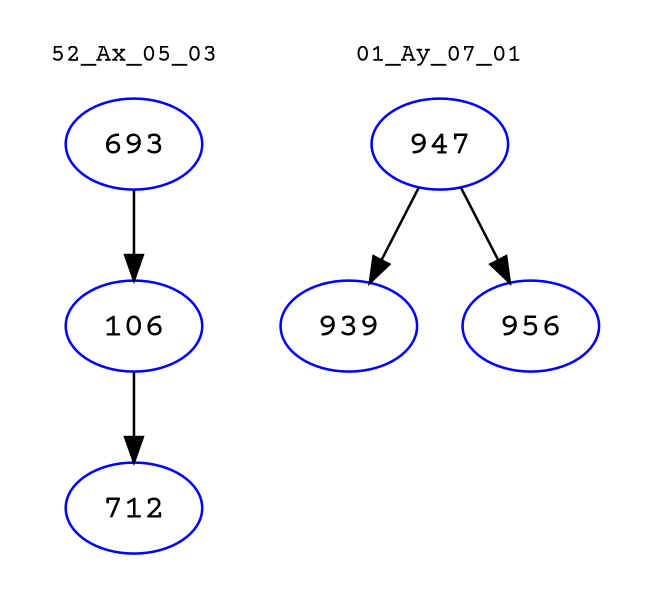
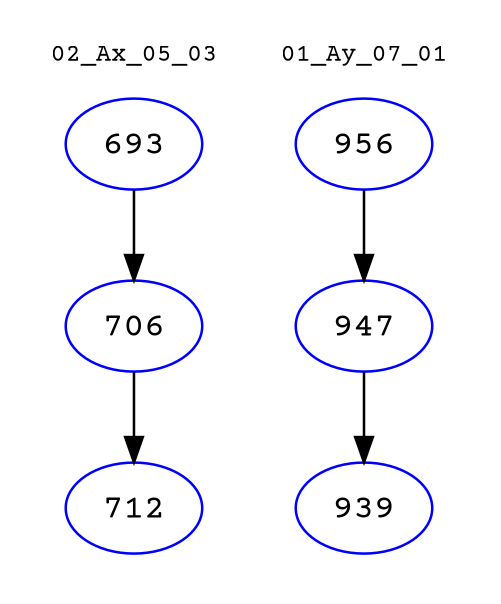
cluster "52_Ax_05_03": label "52_Ax_05_03" -> "02_Ax_05_03"
edge "947" -> "956": reversed
node "106": label "106" -> "706"
